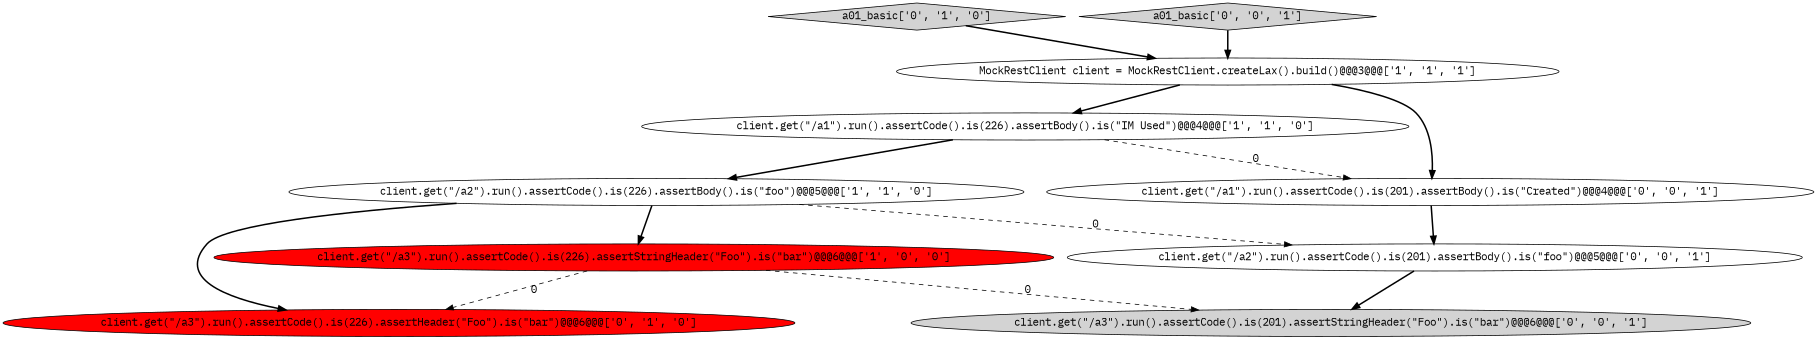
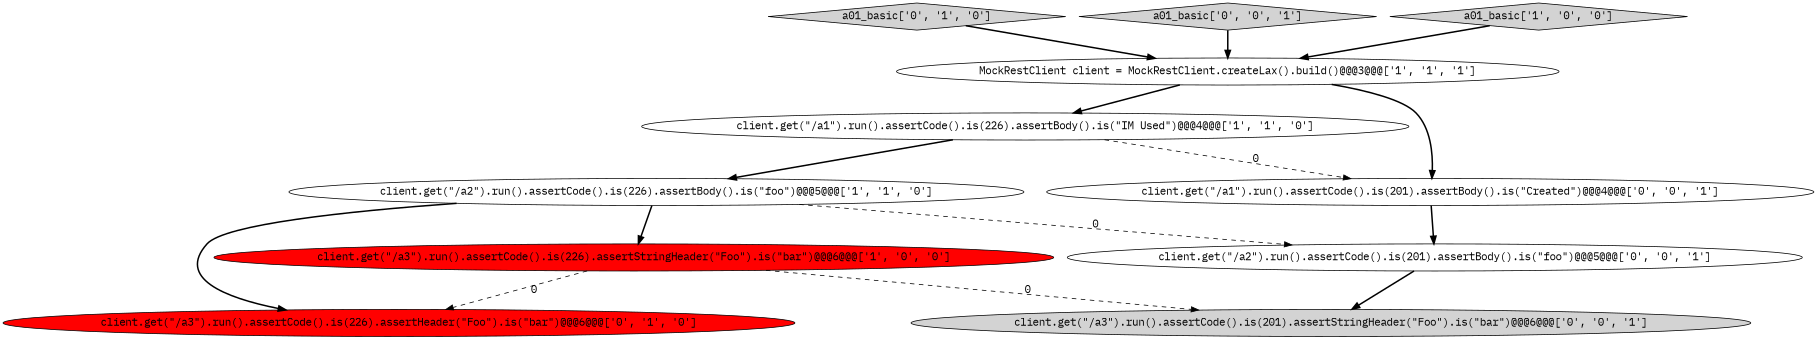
node "a01_basic['1', '0', '0']": added
